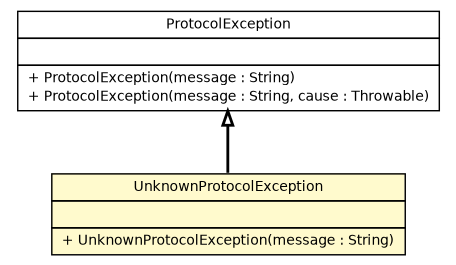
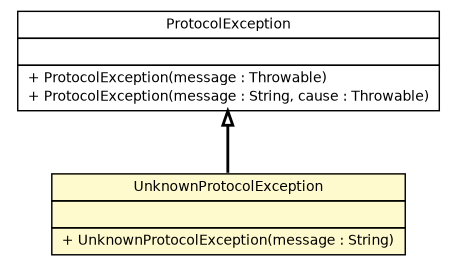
node "ProtocolException": text "+ ProtocolException(message : String)" -> "+ ProtocolException(message : Throwable)"
